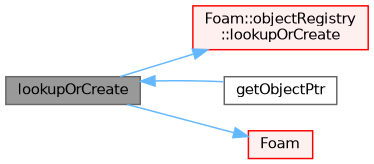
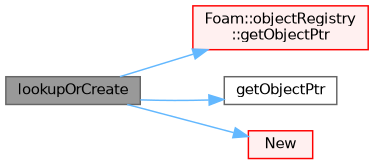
node "Foam::objectRegistry ::lookupOrCreate": label "Foam::objectRegistry ::lookupOrCreate" -> "Foam::objectRegistry ::getObjectPtr"
edge "getObjectPtr" -> "lookupOrCreate": reversed
node "Foam": label "Foam" -> "New"
